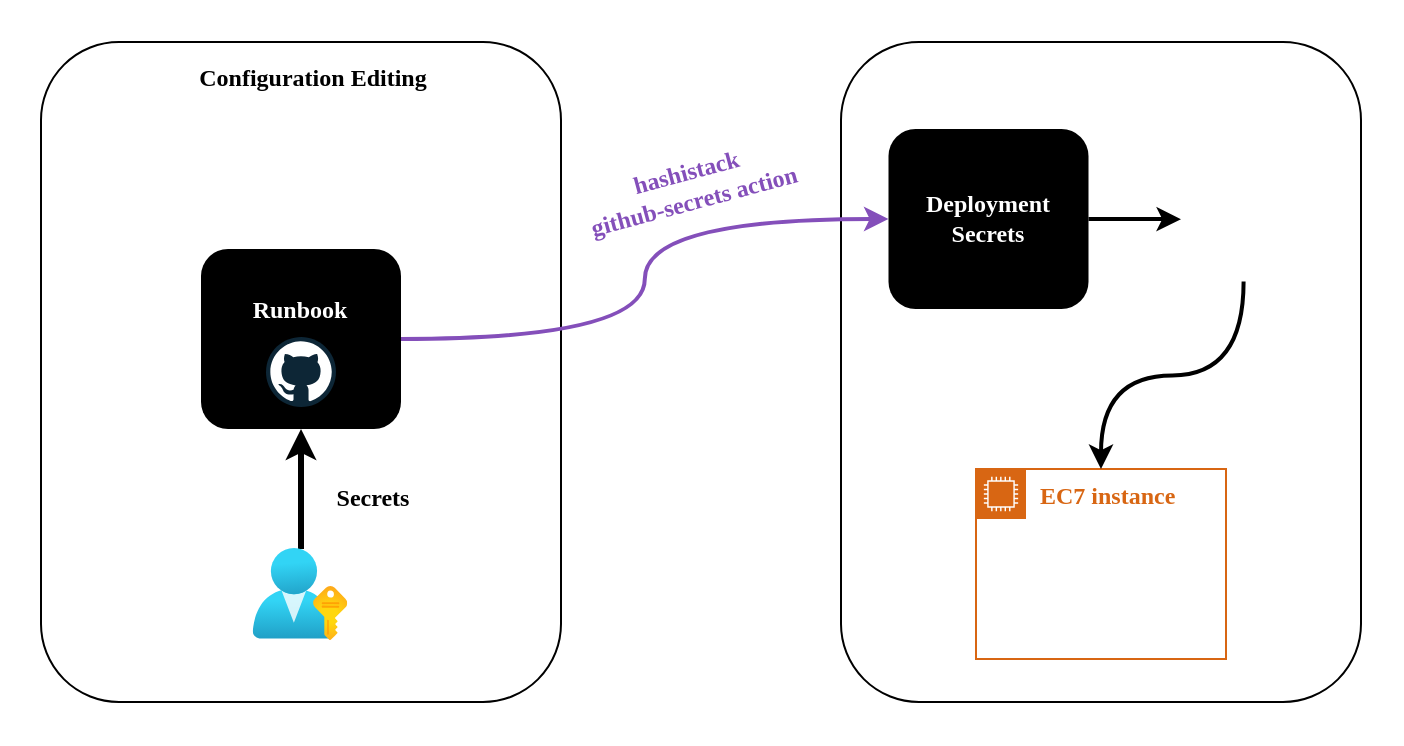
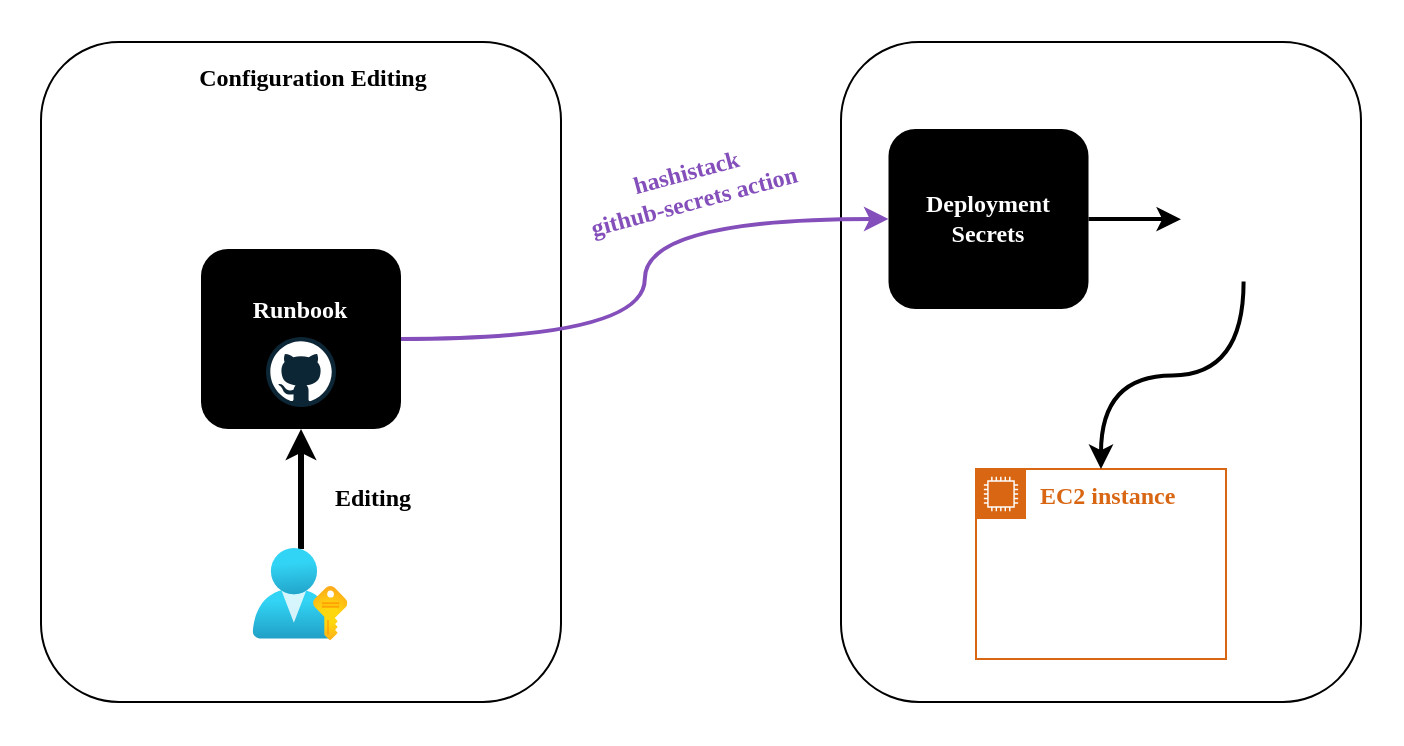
node "EC7 instance": label "EC7 instance" -> "EC2 instance"
node "Secrets": label "Secrets" -> "Editing"
